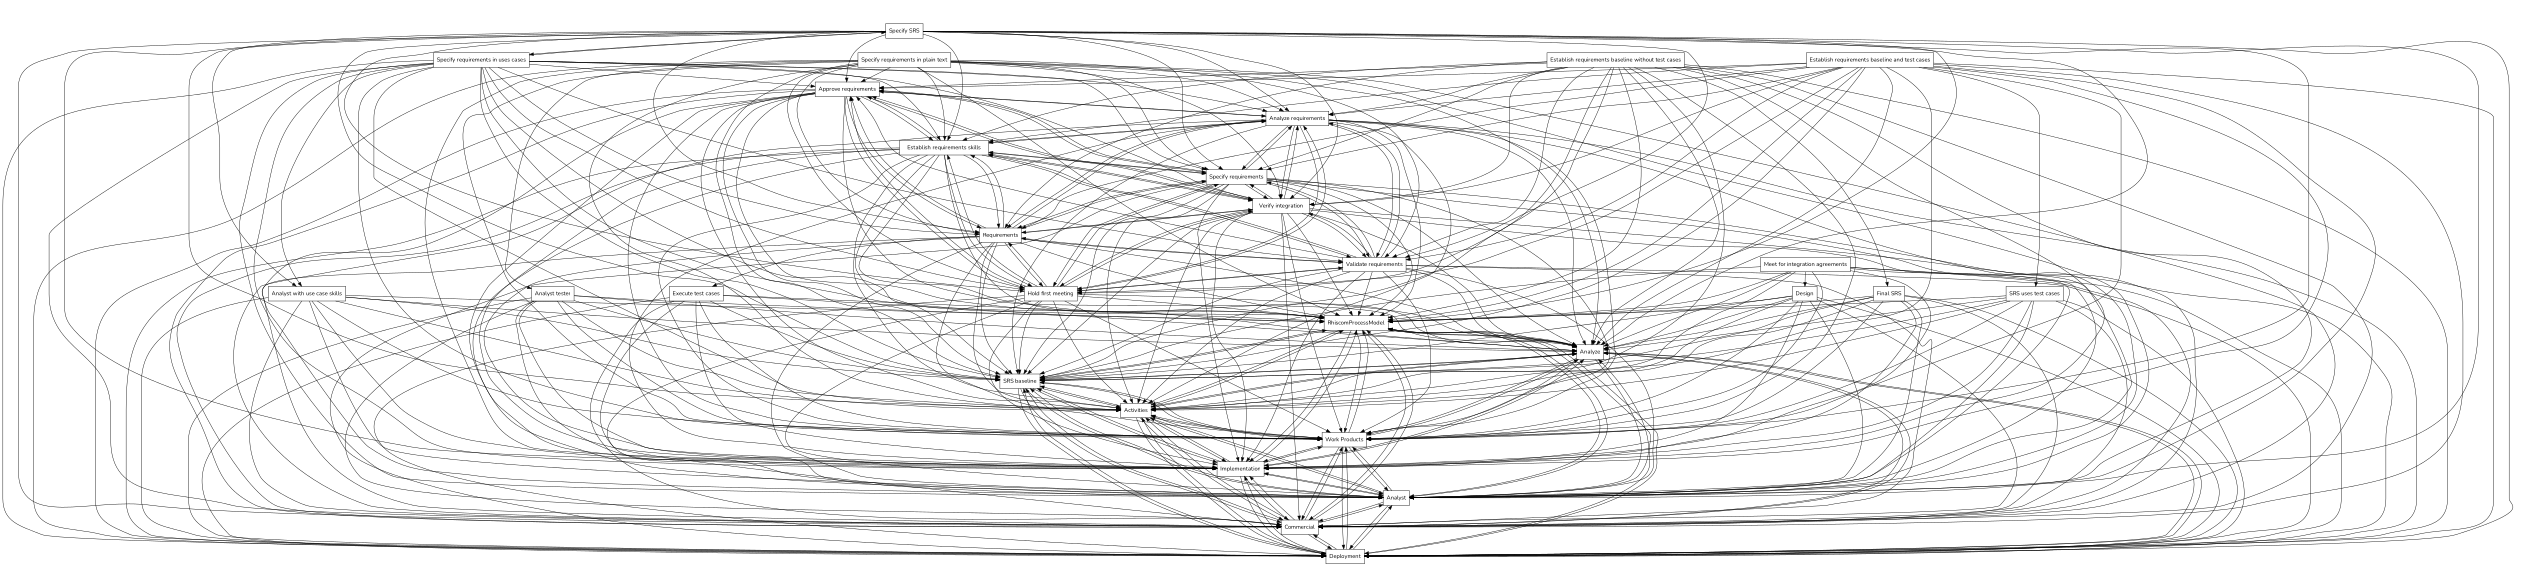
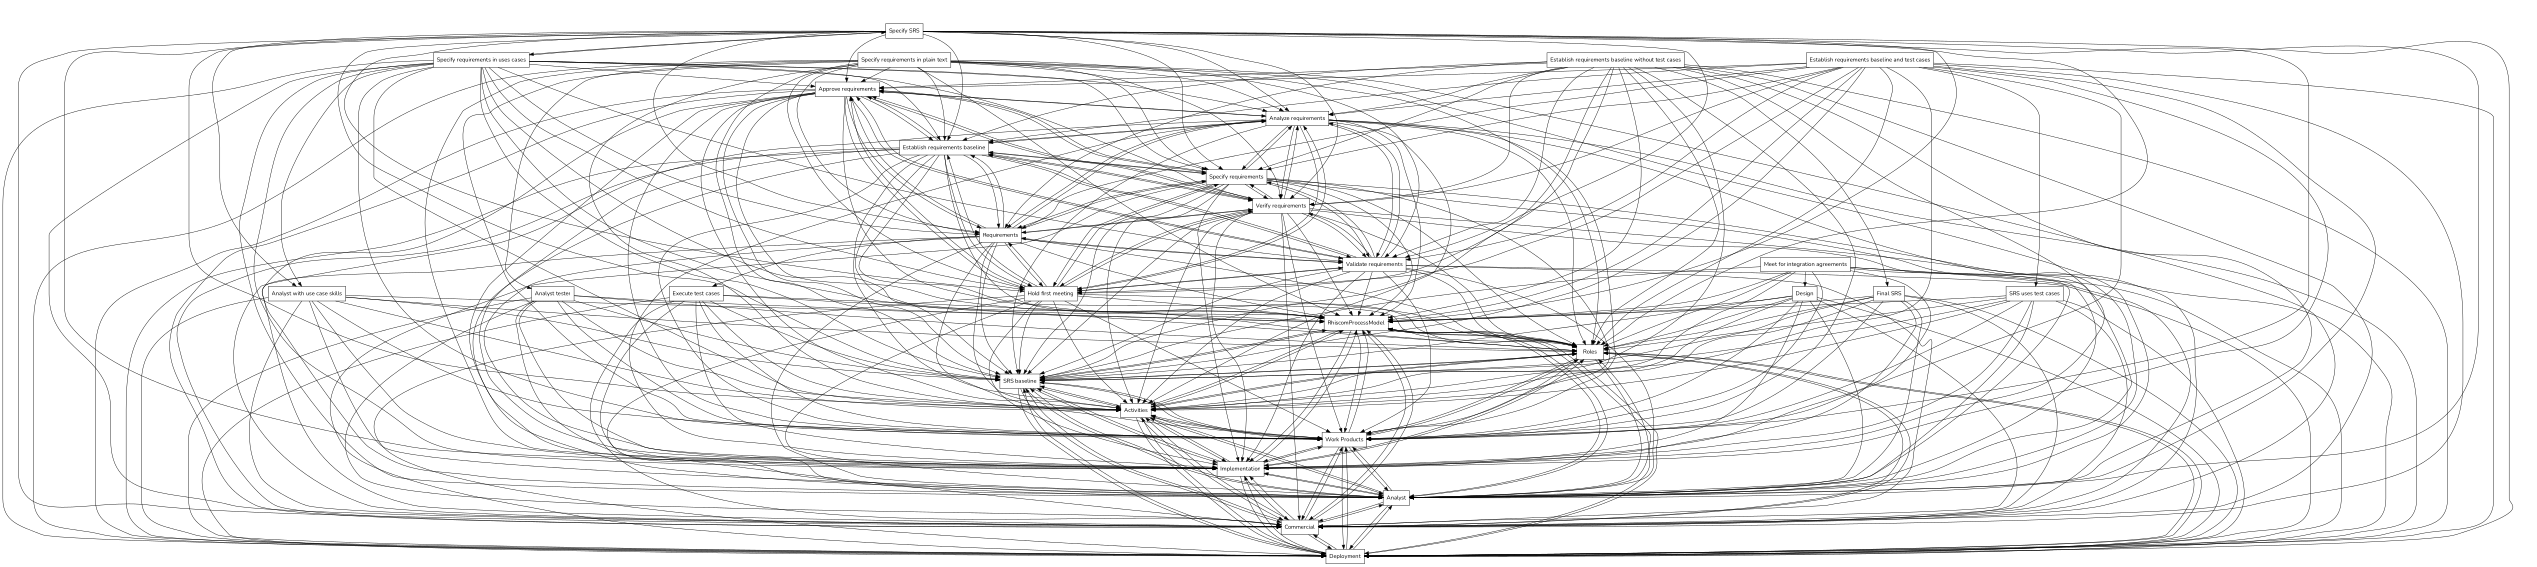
node "Establish requirements skills": label "Establish requirements skills" -> "Establish requirements baseline"
edge "Approve requirements" -> "Validate requirements": added
node "Verify integration": label "Verify integration" -> "Verify requirements"
node "Analyze": label "Analyze" -> "Roles"
edge "Execute test cases" -> "Activities": added
